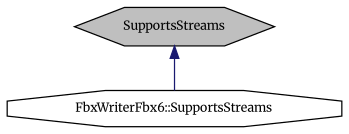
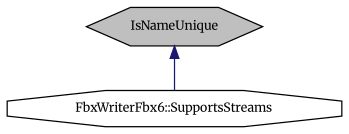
node "SupportsStreams": label "SupportsStreams" -> "IsNameUnique"
